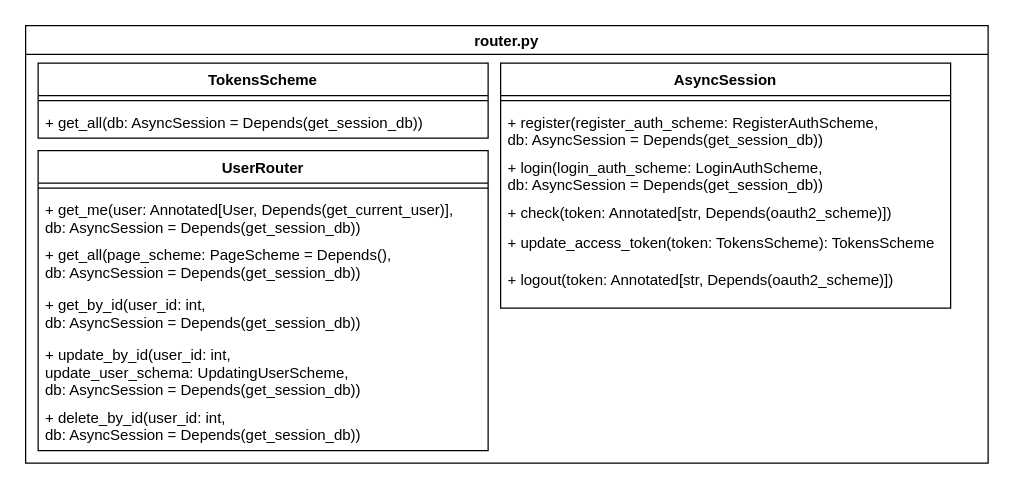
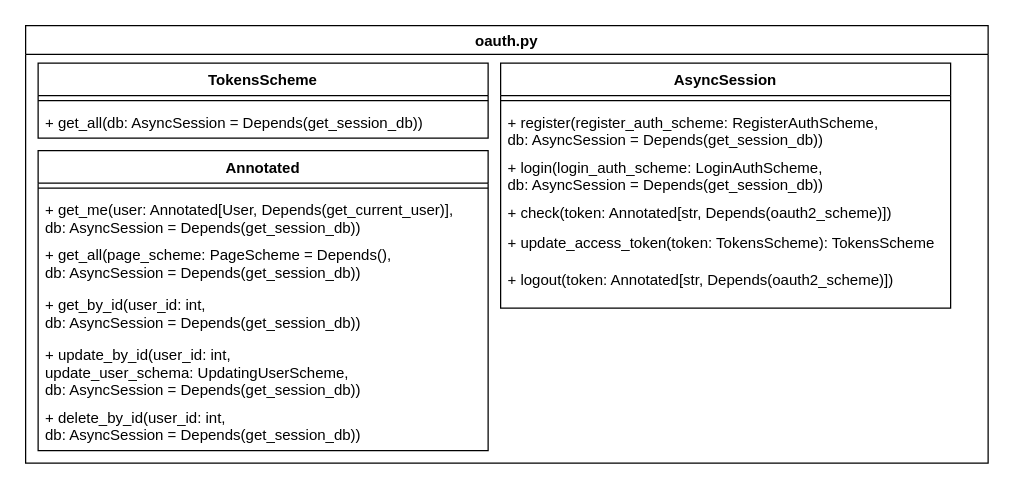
node "router.py": label "router.py" -> "oauth.py"
node "UserRouter": label "UserRouter" -> "Annotated"
